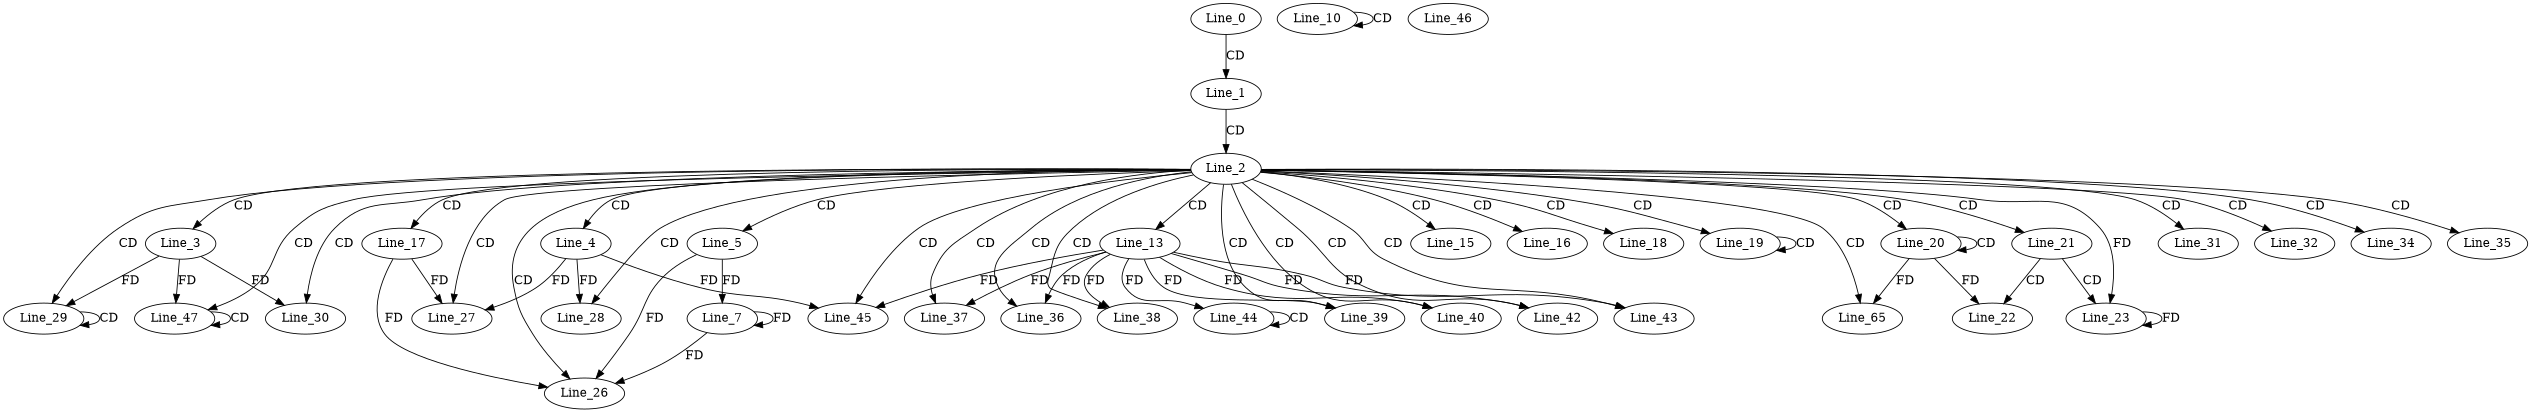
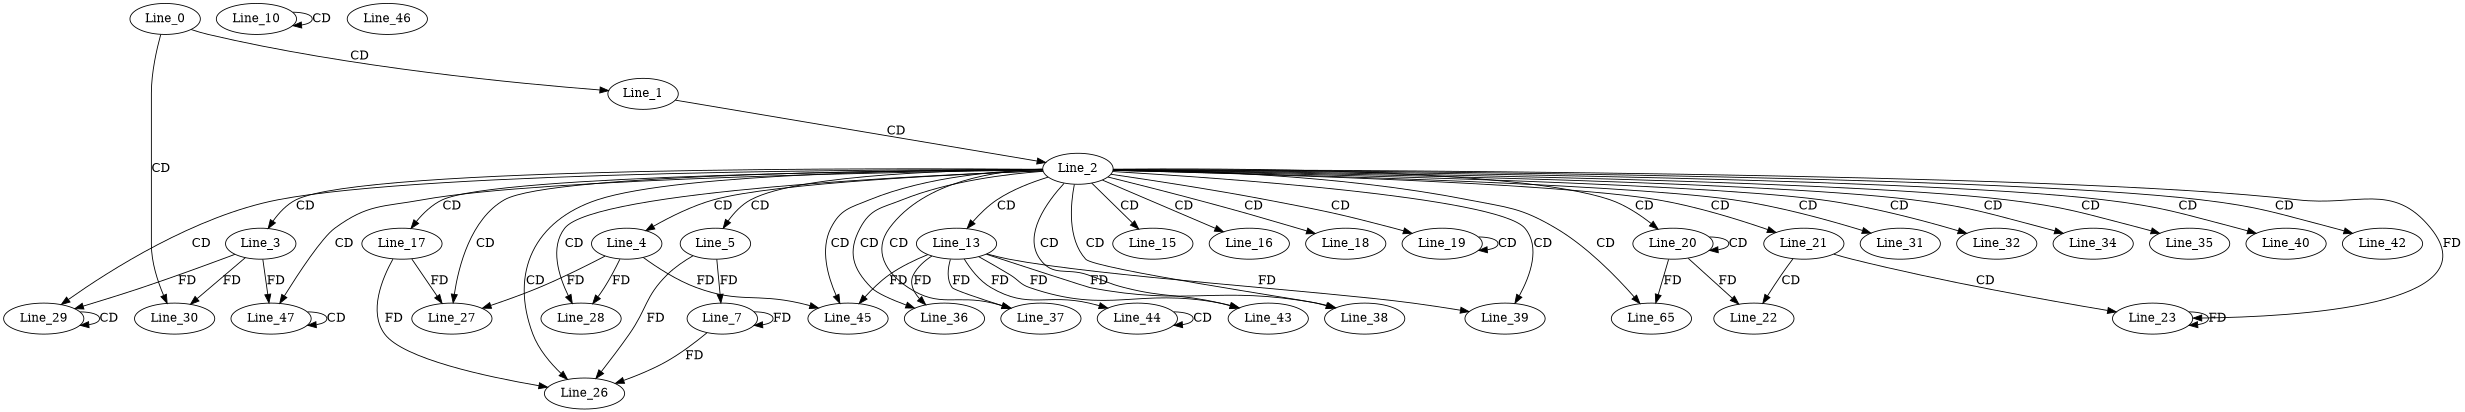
edge "Line_2" -> "Line_30": now "Line_0" -> "Line_30"
edge "Line_13" -> "Line_42": removed, label "FD"
edge "Line_13" -> "Line_40": removed, label "FD"
